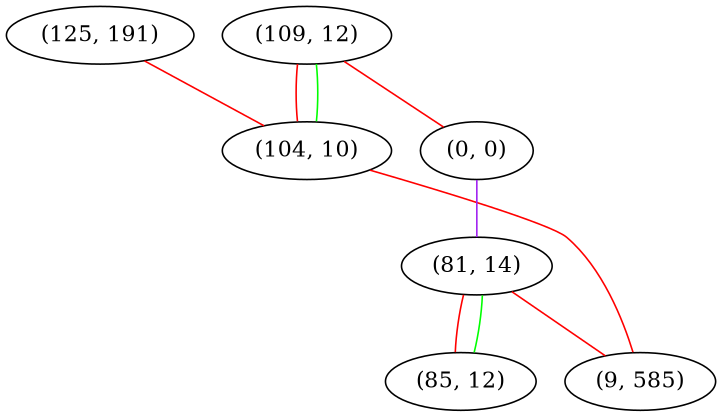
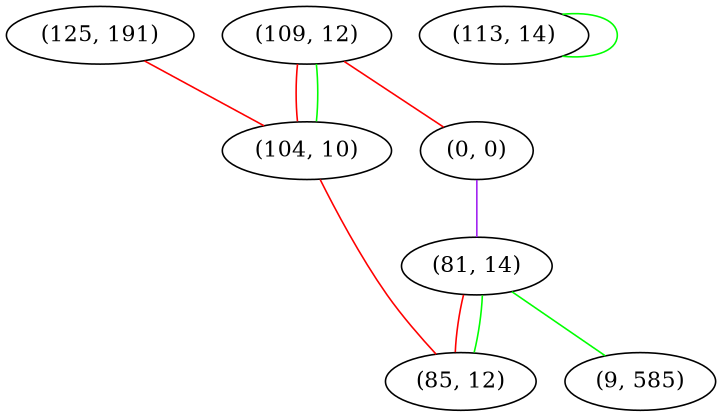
node "(113, 14)": added
edge "(104, 10)" -- "(9, 585)": now "(104, 10)" -- "(85, 12)"
edge "(81, 14)" -- "(9, 585)": color red -> green
